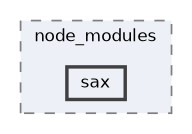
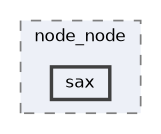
cluster "node_modules": label "node_modules" -> "node_node"
